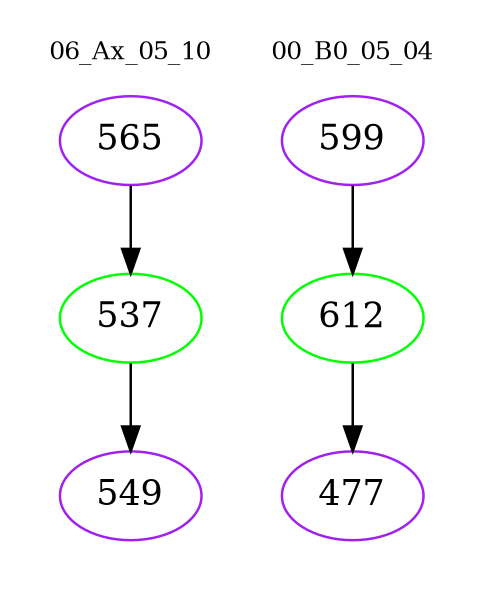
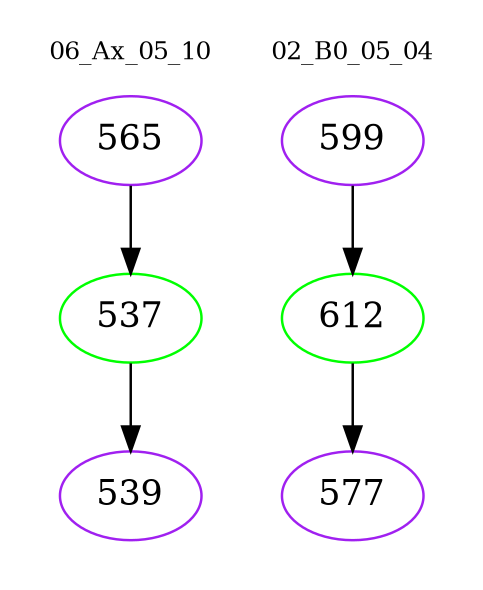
cluster "00_B0_05_04": label "00_B0_05_04" -> "02_B0_05_04"
node "549": label "549" -> "539"
node "477": label "477" -> "577"
